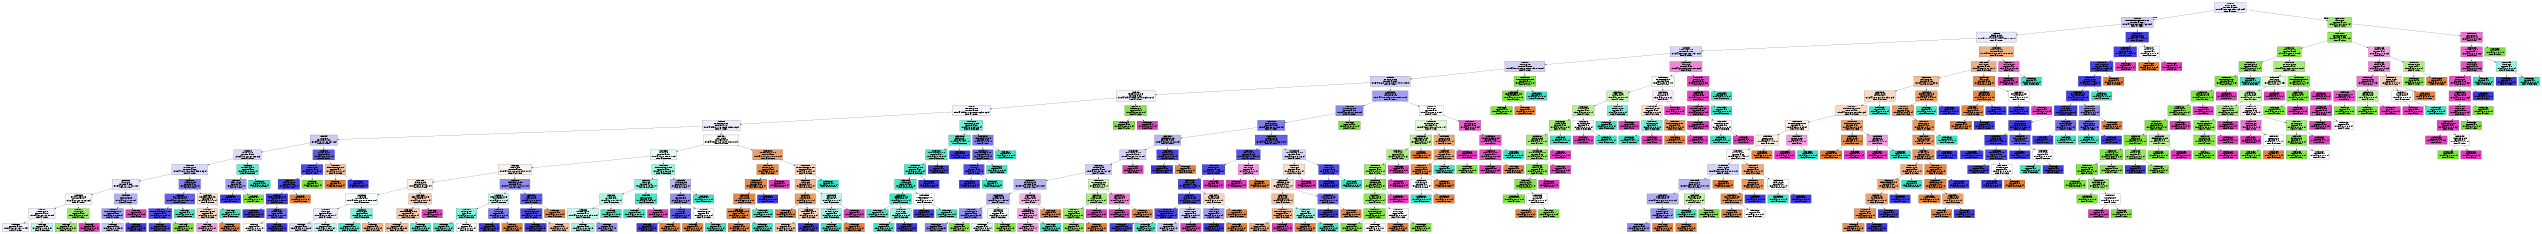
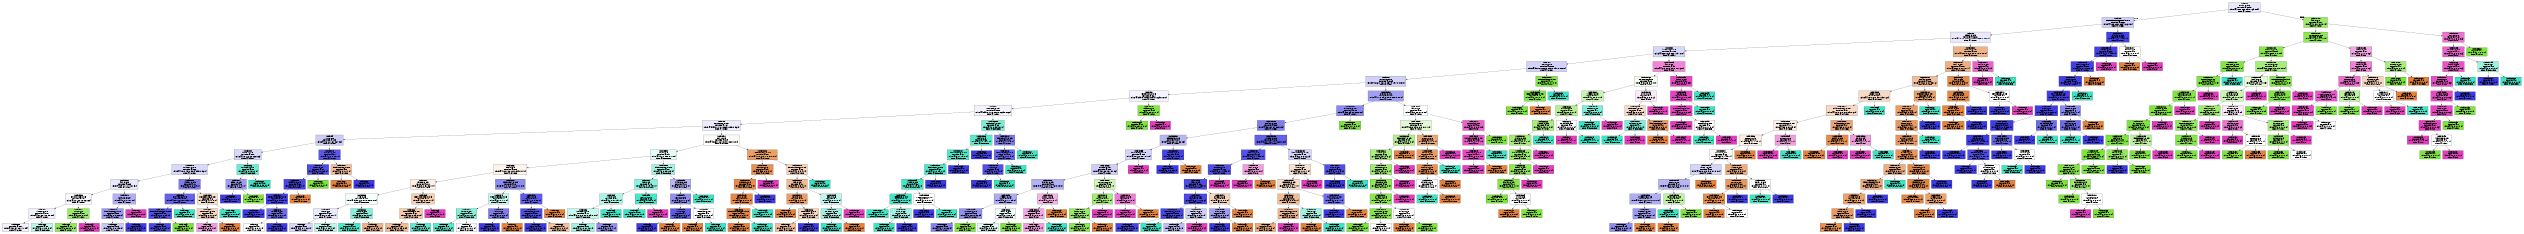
edge "node #340" -> "node #363": now "node #341" -> "node #363"
node "node #475": text "olive = 1" -> "samples = 1"
node "node #367": text "wine = chinese" -> "class = chinese"
node "node #419": text "class = black" -> "class = indian"
edge "node #246" -> "node #253": now "node #247" -> "node #253"
node "node #72": text "onion = 10" -> "samples = 10"
node "node #190": text "class = mandarin" -> "class = japanese"
